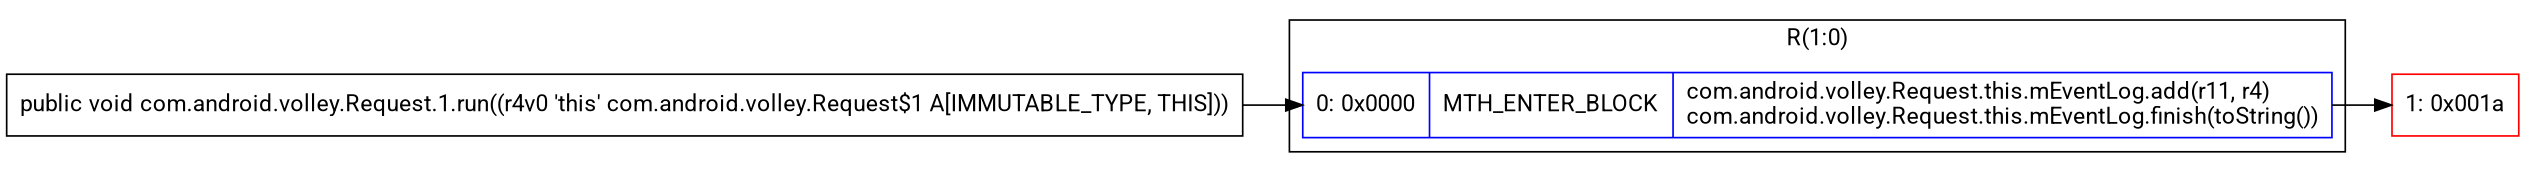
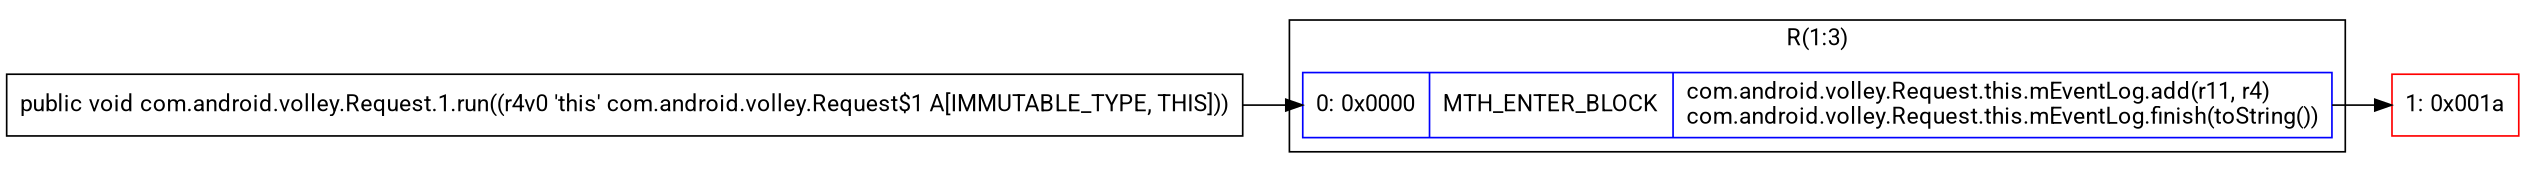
cluster "R(1:0)": label "R(1:0)" -> "R(1:3)"
